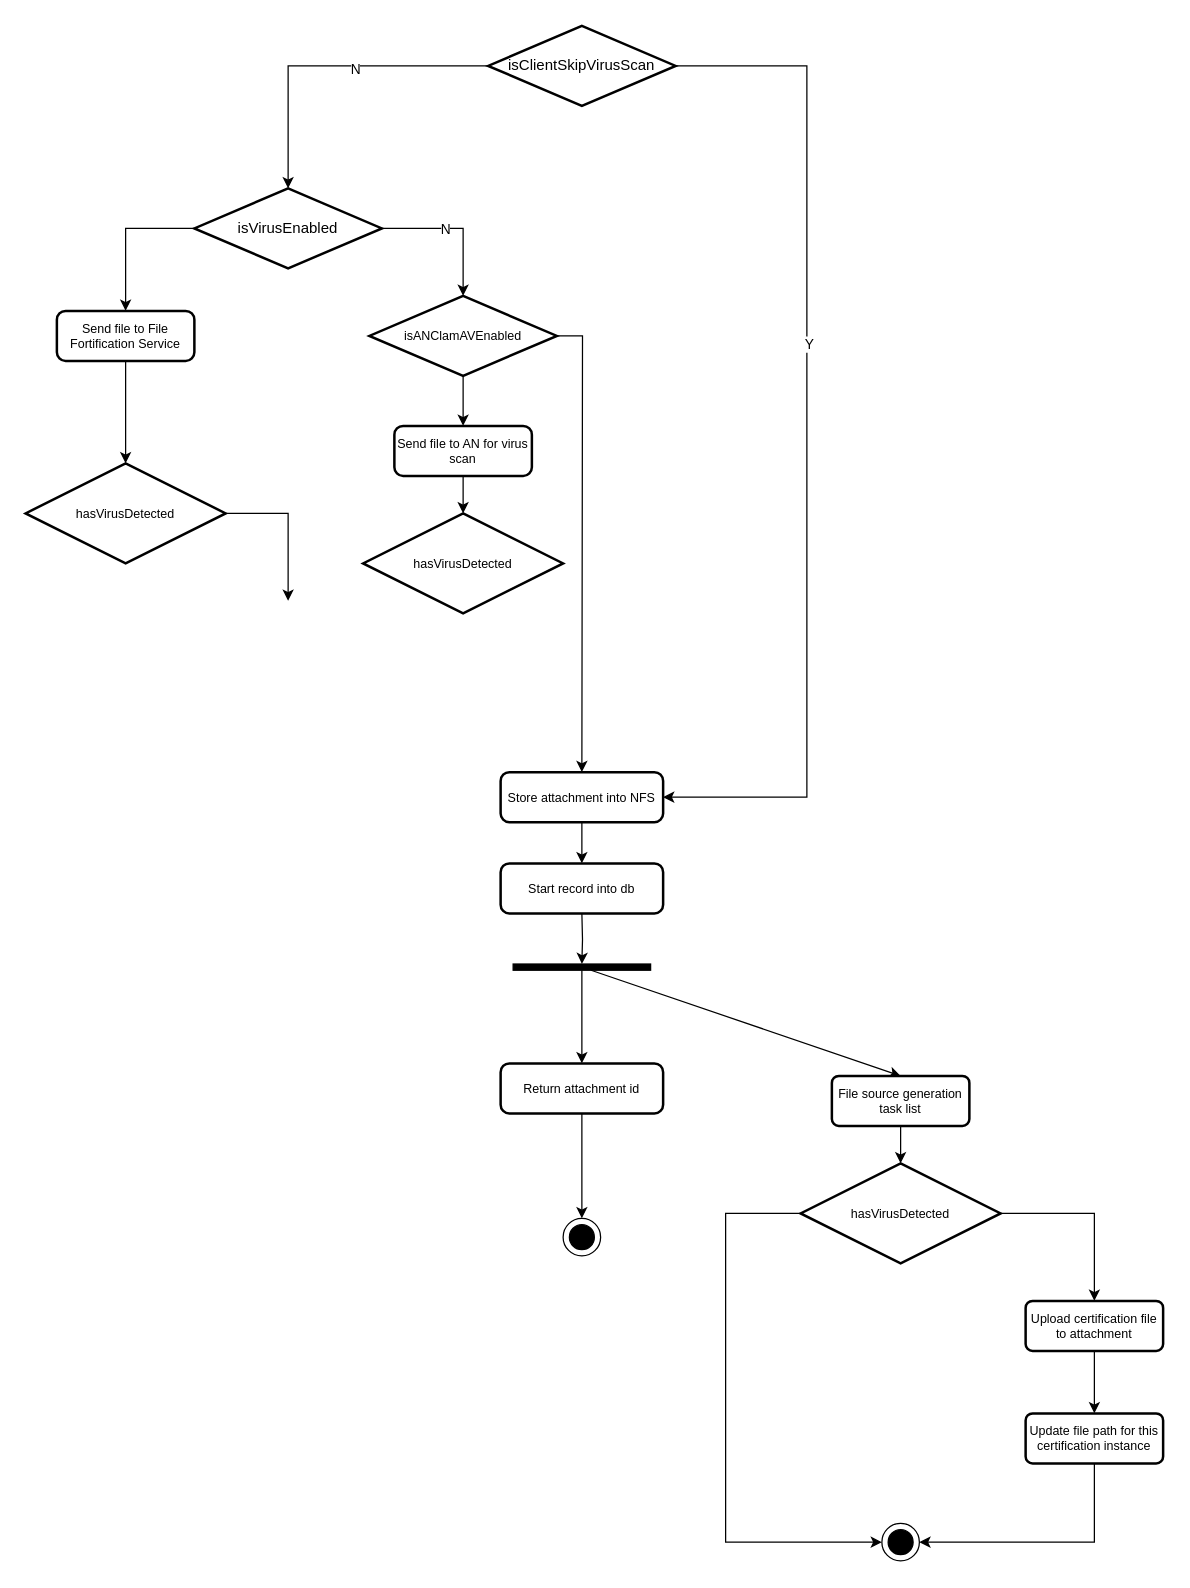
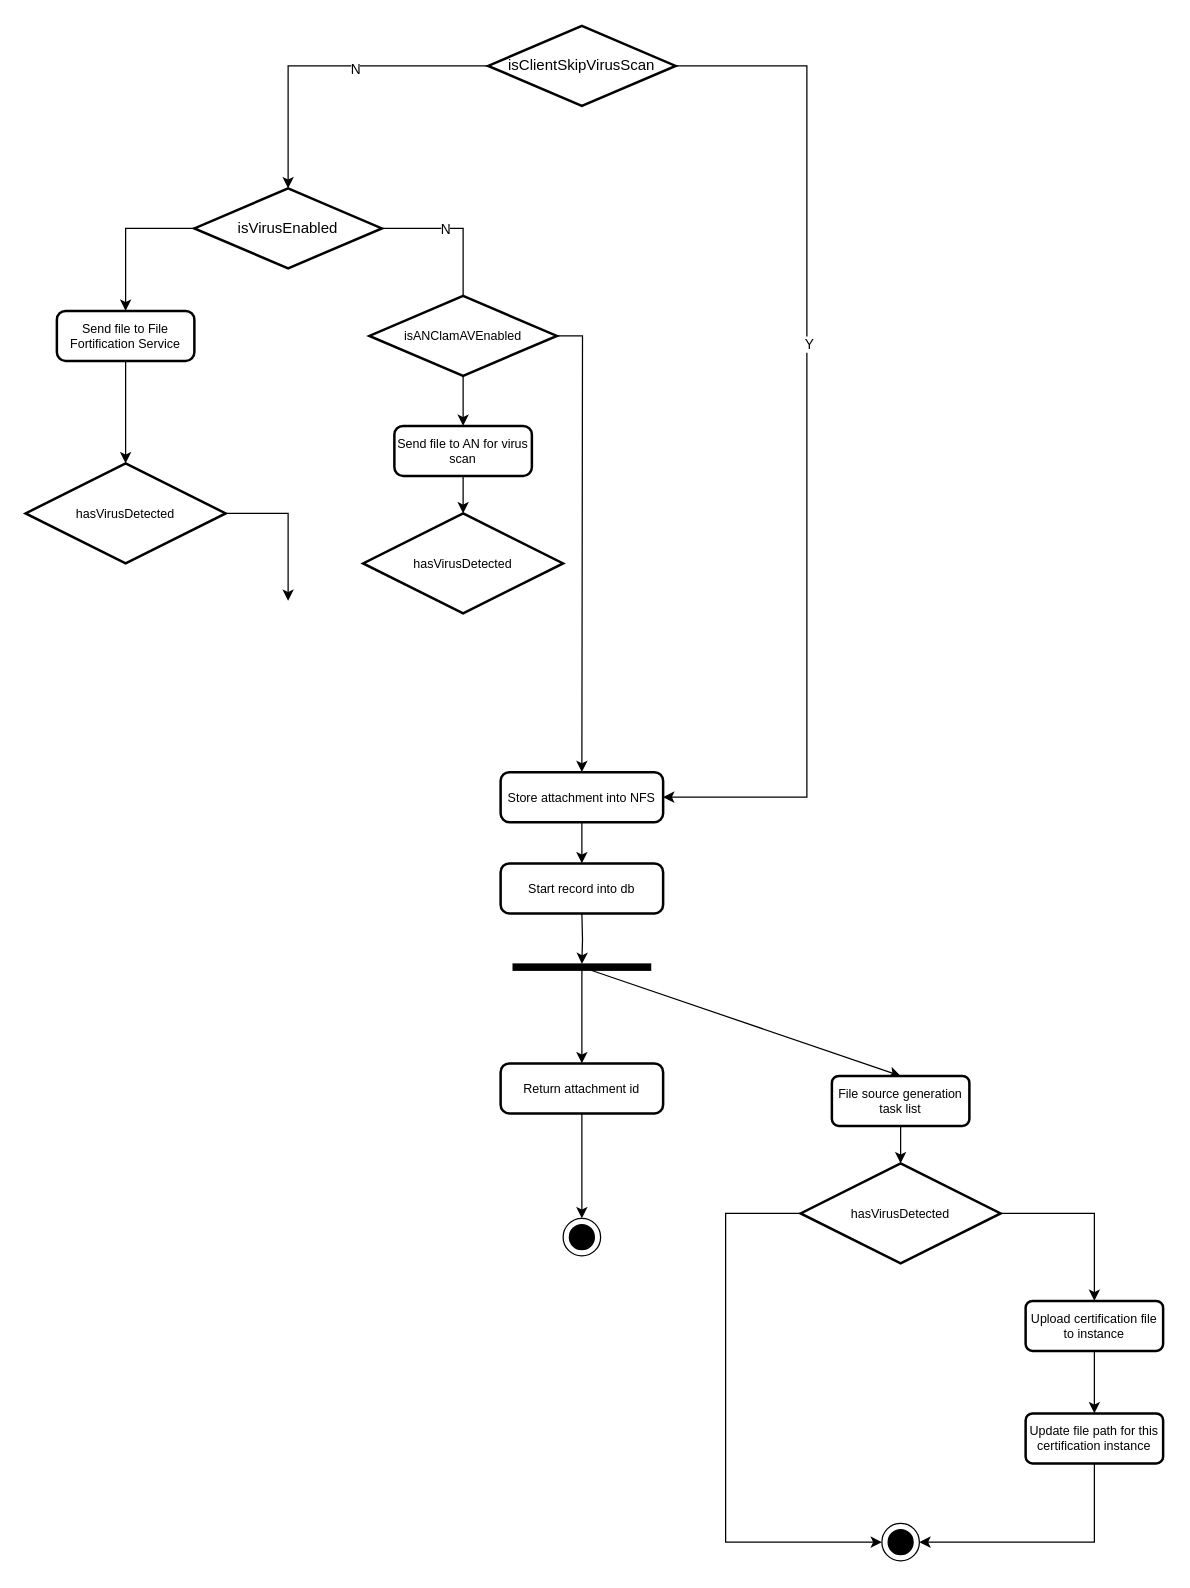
edge "isVirusEnabled" -> "isANClamAVEnabled": arrowhead classic -> none
node "Upload certification file to attachment": label "Upload certification file to attachment" -> "Upload certification file to instance"
